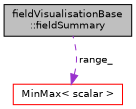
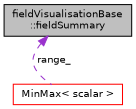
edge "fieldVisualisationBase ::fieldSummary" -> "MinMax< scalar >": reversed
